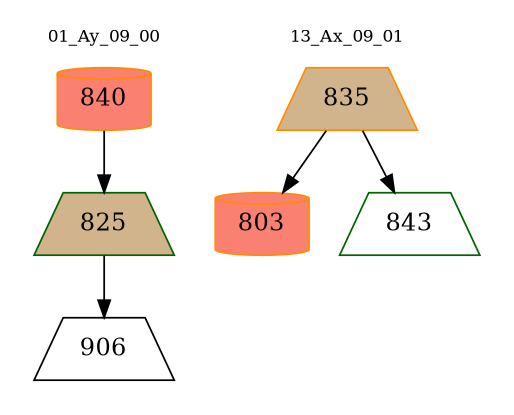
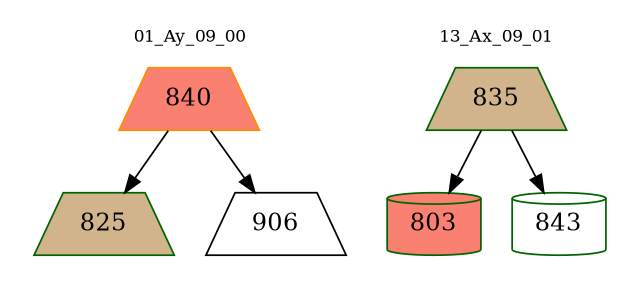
node "840": shape cylinder -> trapezium
node "835": color darkorange -> darkgreen
node "803": color darkorange -> darkgreen
node "843": shape trapezium -> cylinder
edge "825" -> "906": now "840" -> "906"
